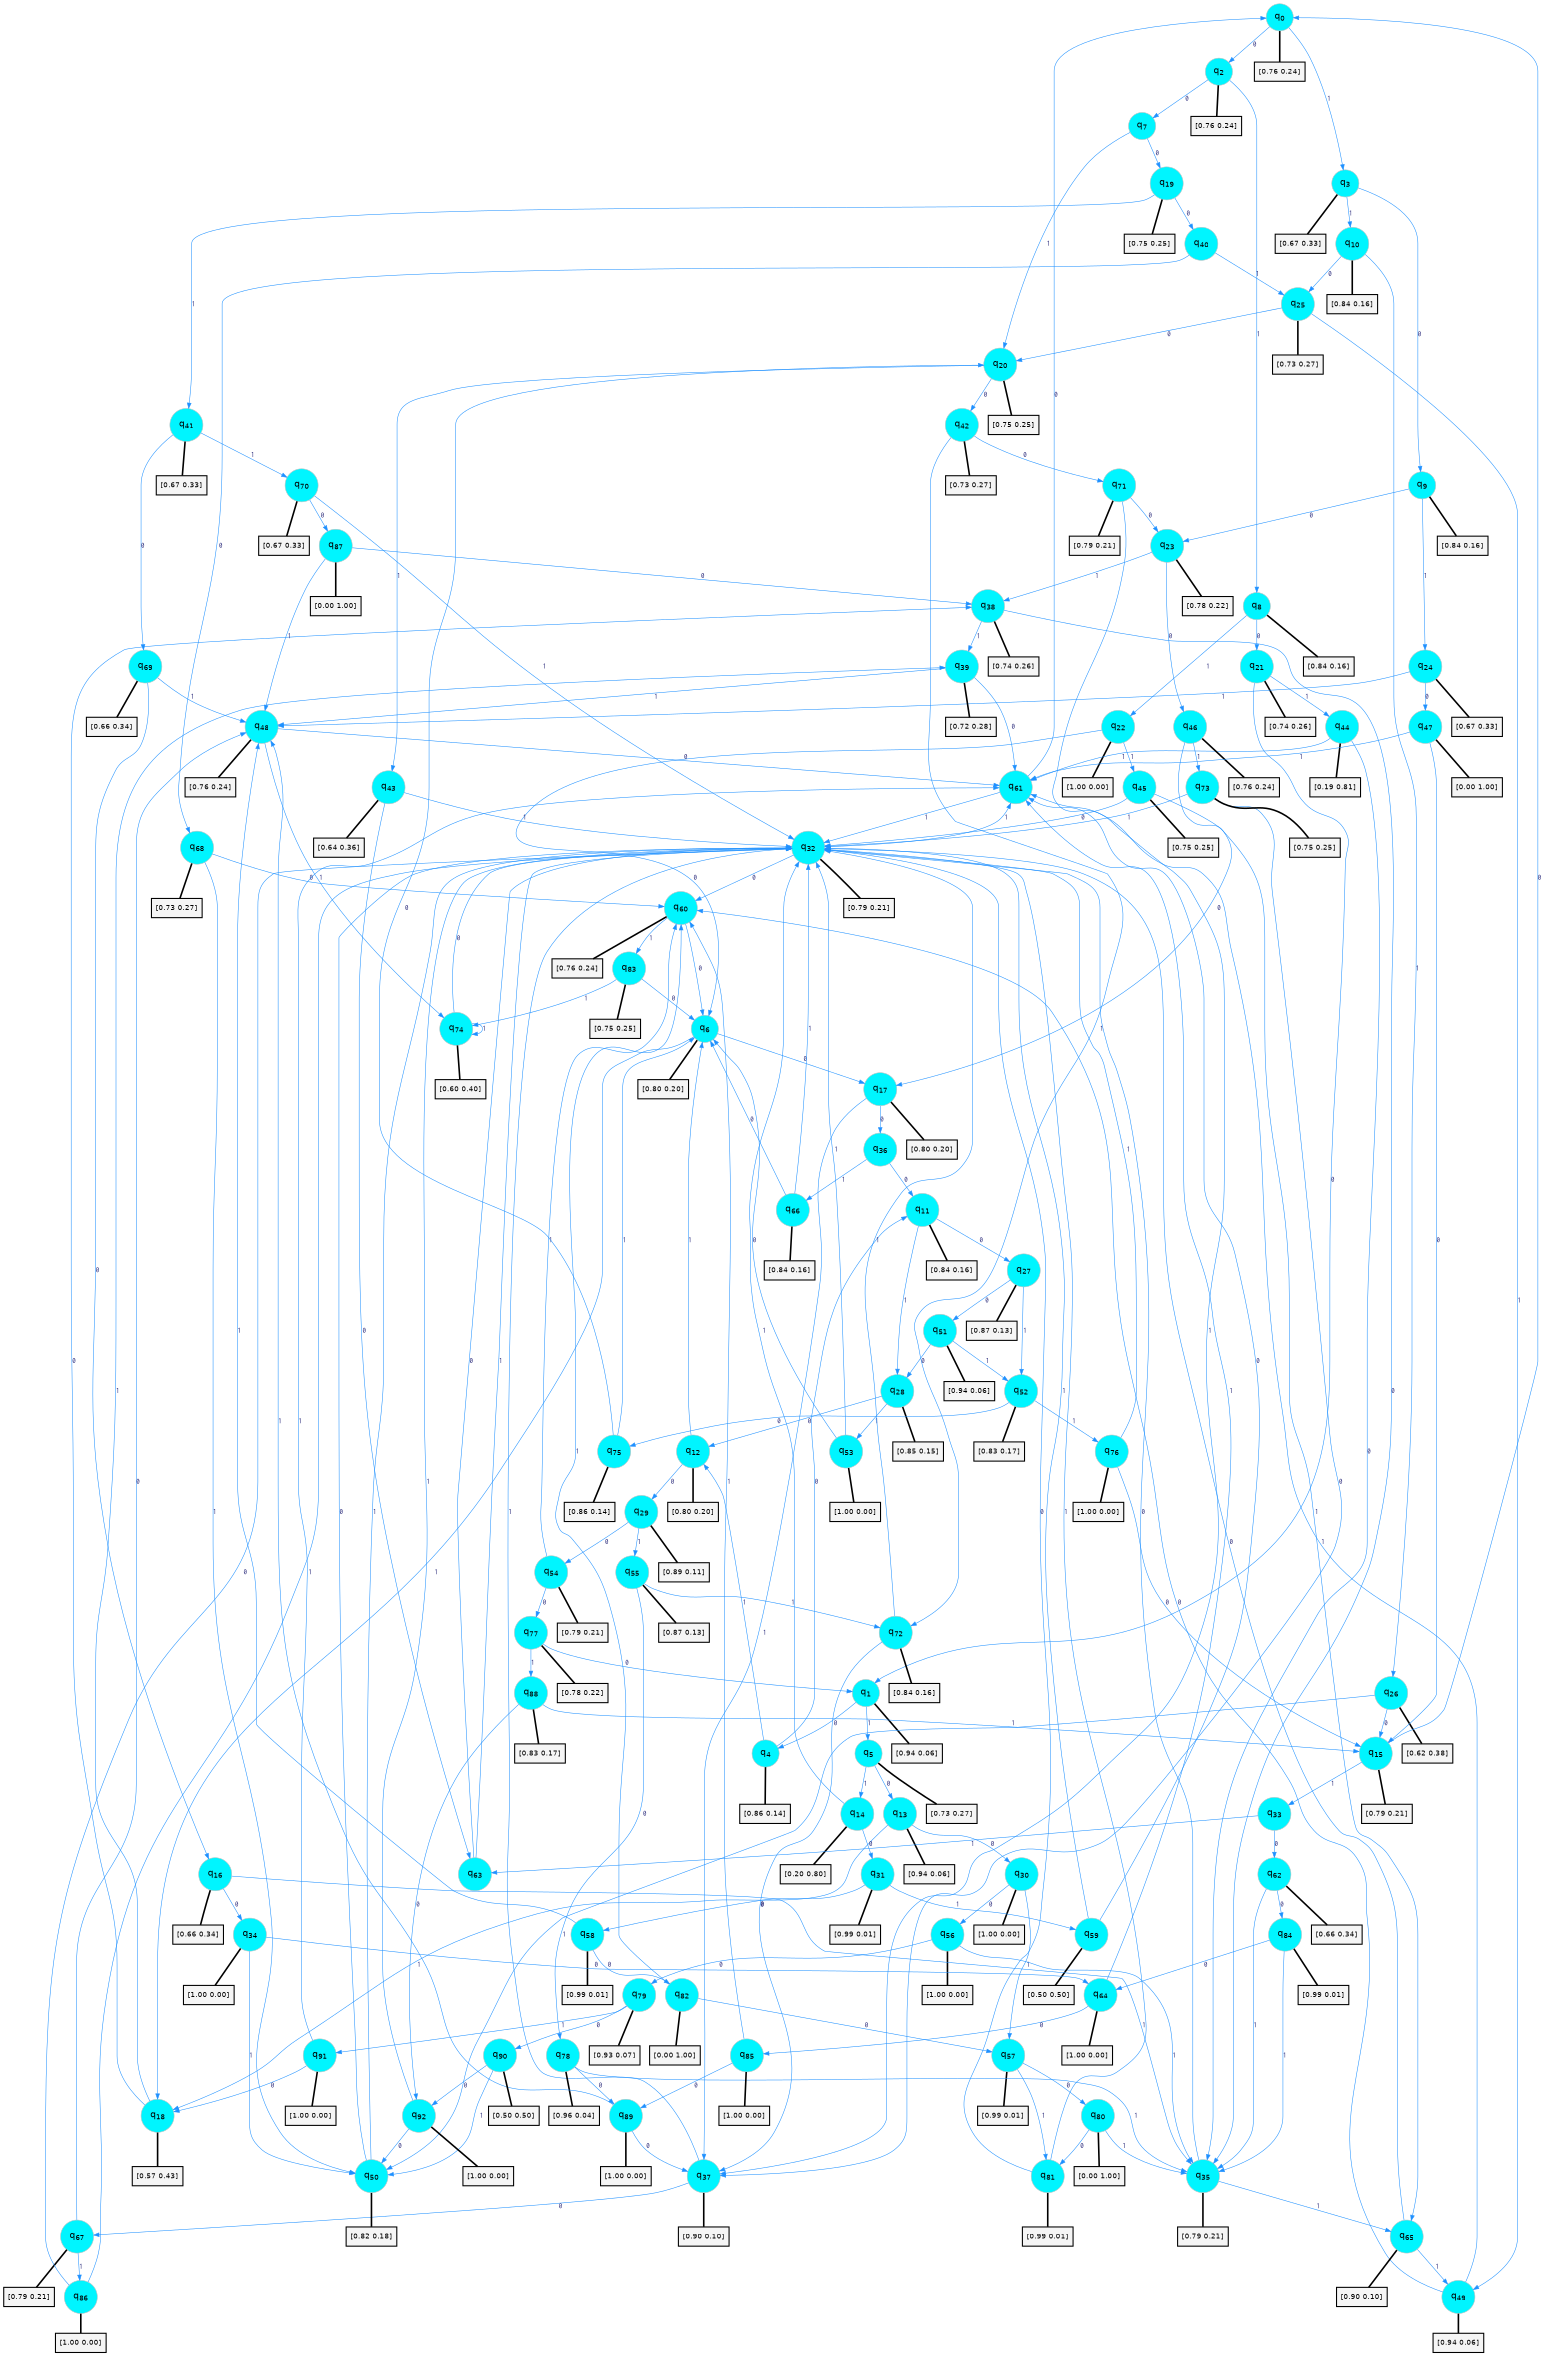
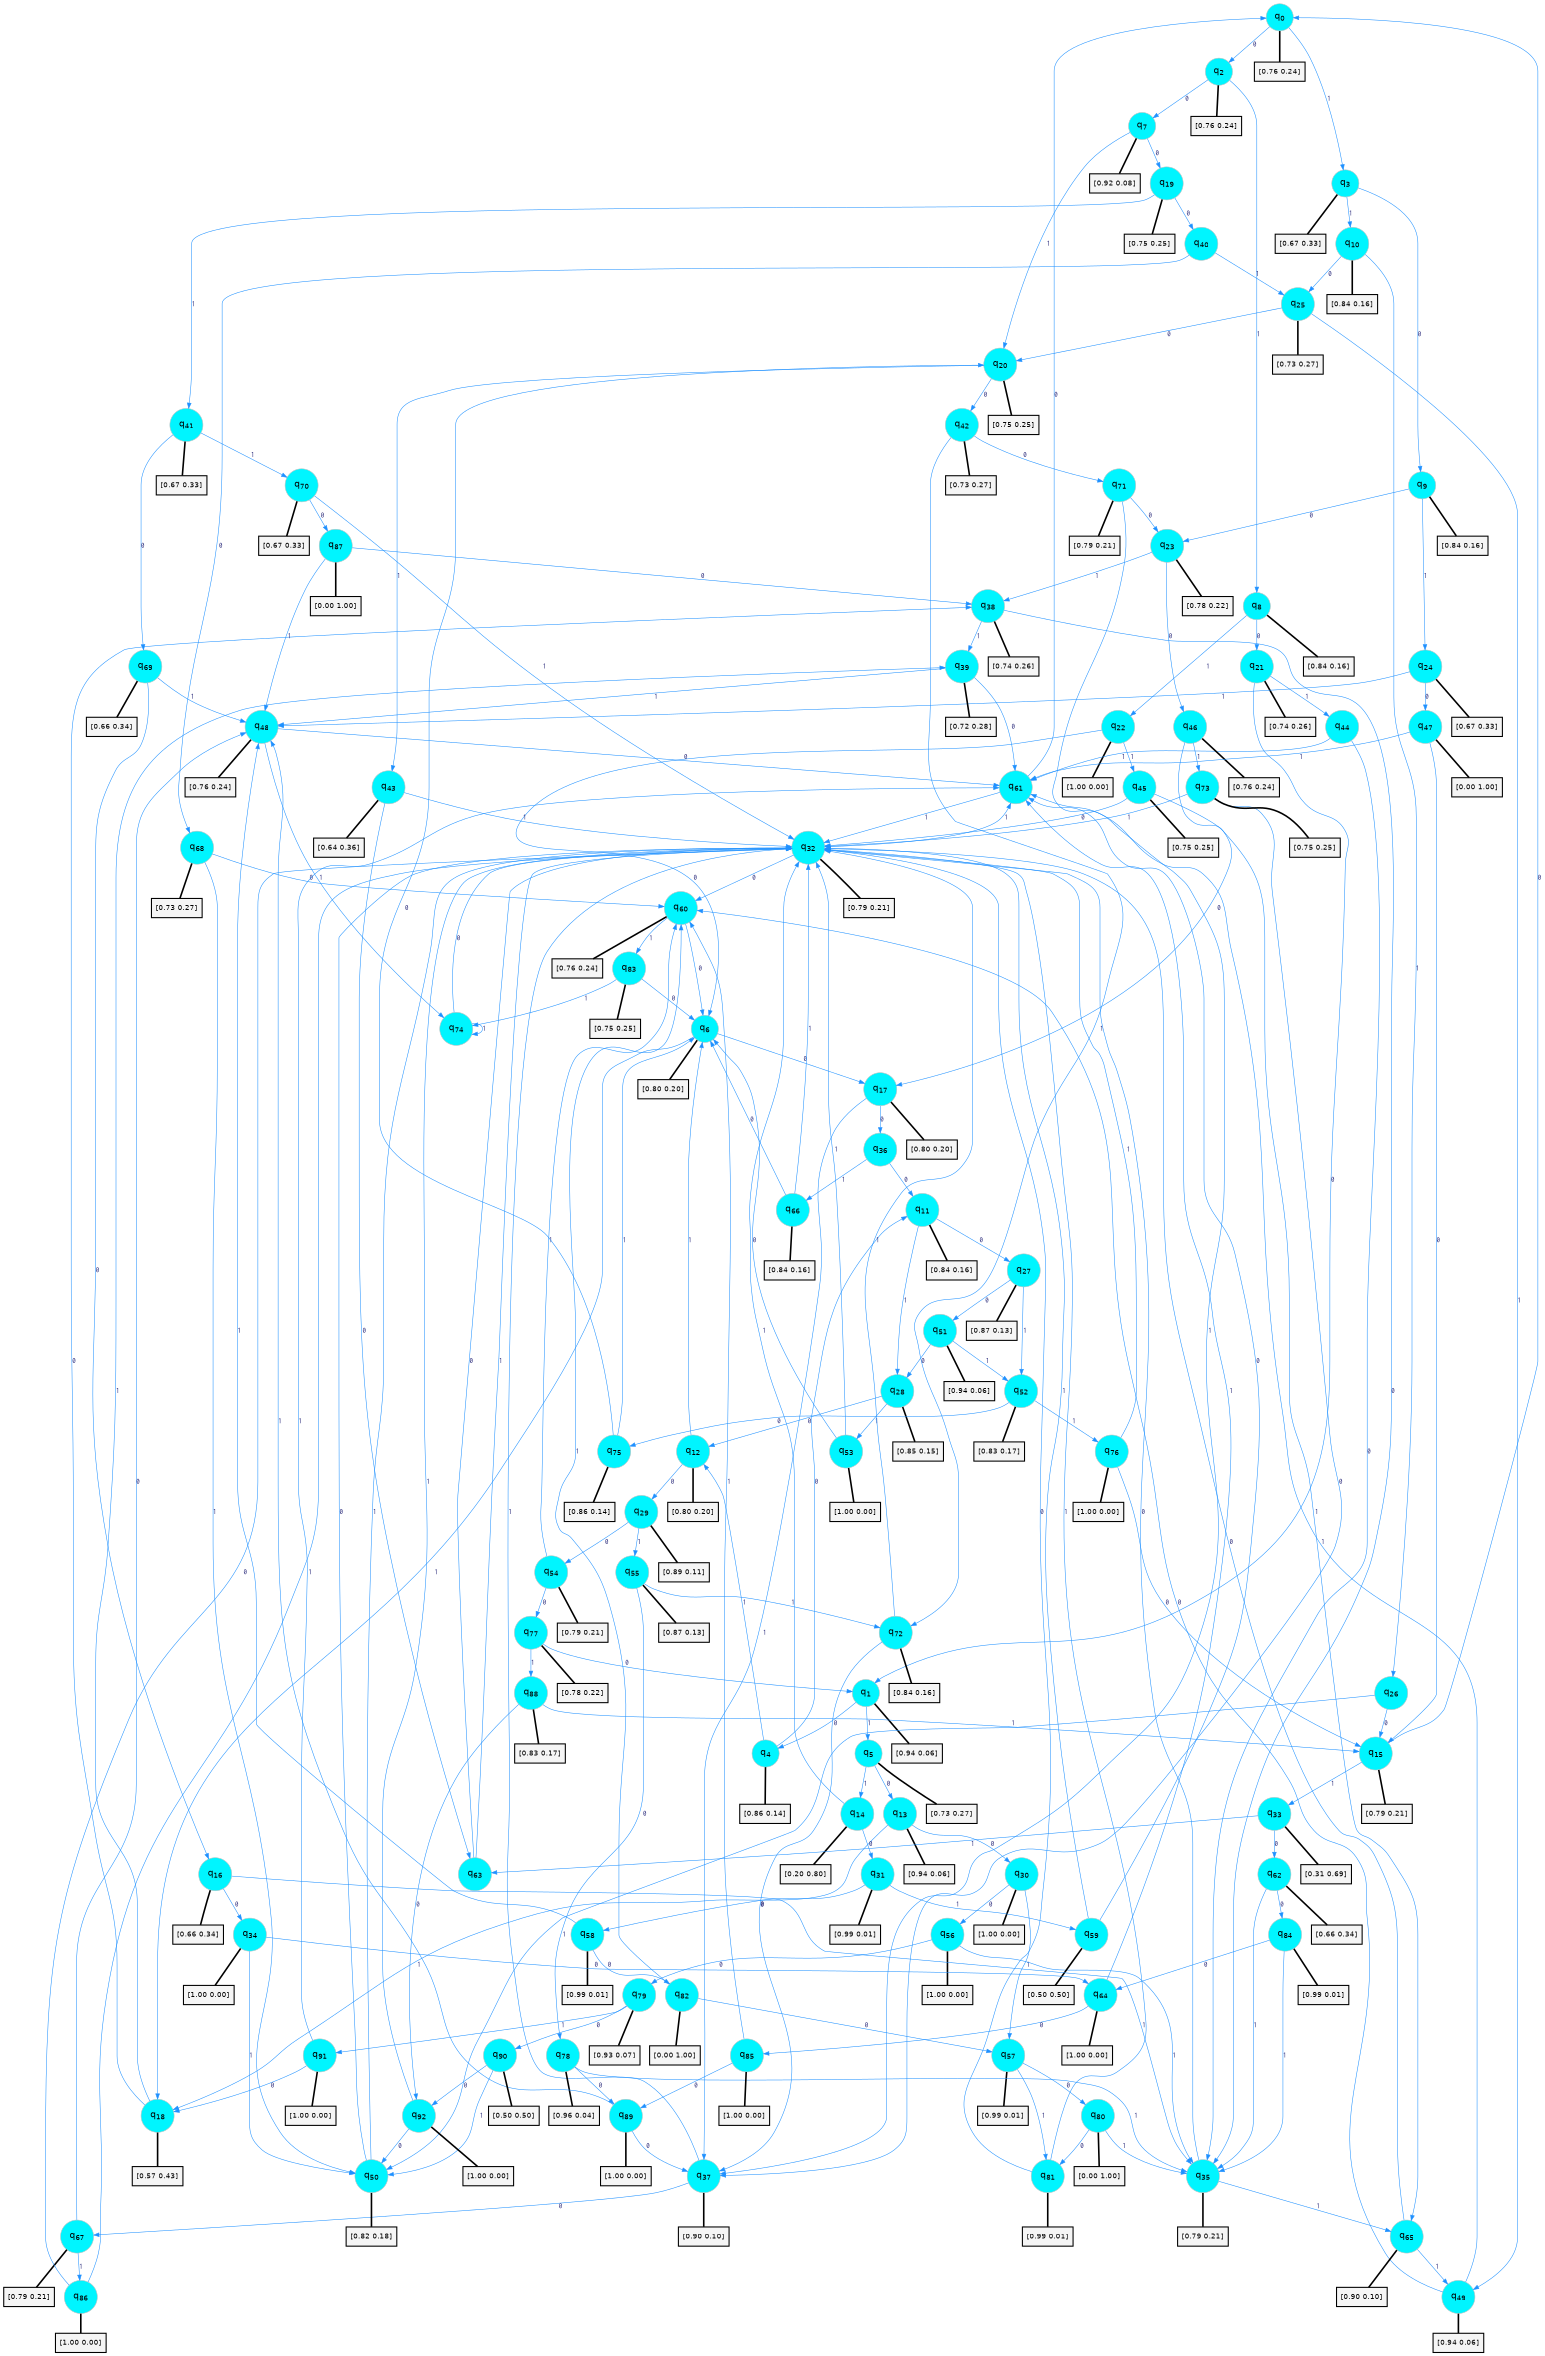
node "[0.92 0.08]": added
node "[0.19 0.81]": removed
node "[0.60 0.40]": removed
node "[0.62 0.38]": removed
node "[0.31 0.69]": added
